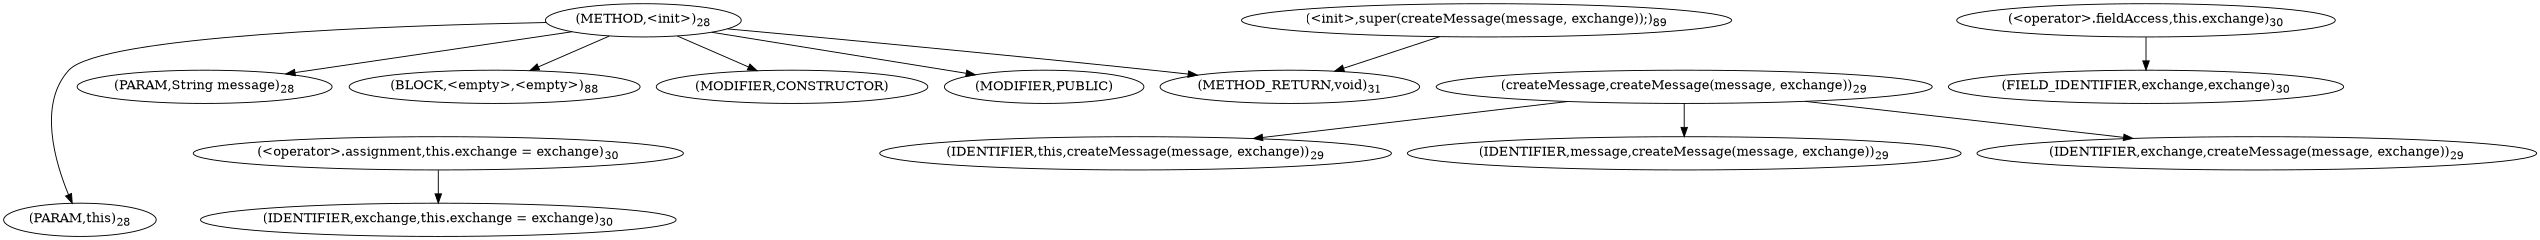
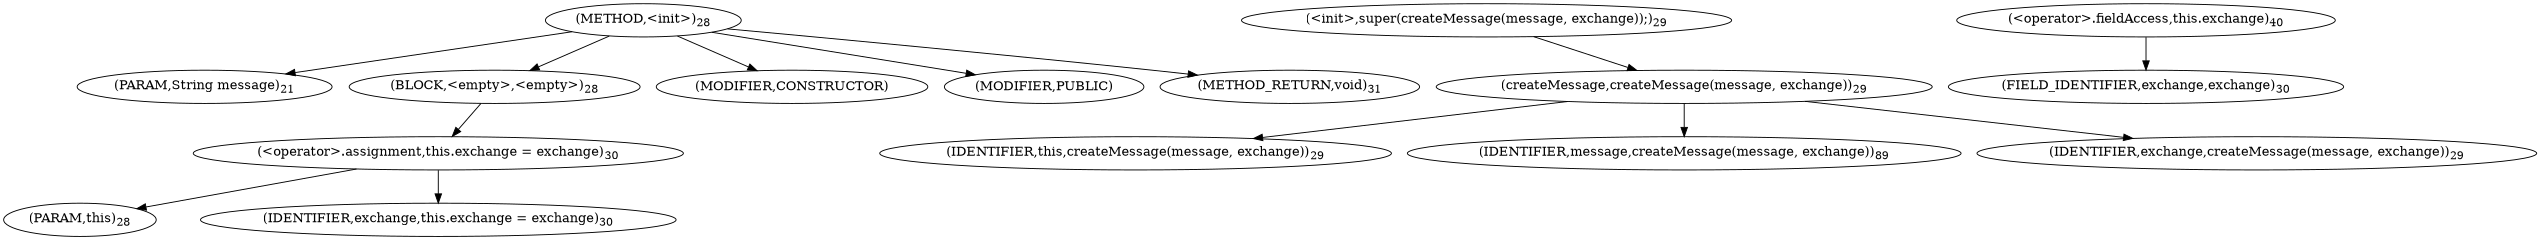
node "(<init>,super(createMessage(message, exchange));)": text "89" -> "29"
node "(<operator>.fieldAccess,this.exchange)": text "30" -> "40"
edge "(METHOD,<init>)" -> "(PARAM,this)": now "(<operator>.assignment,this.exchange = exchange)" -> "(PARAM,this)"
edge "(<init>,super(createMessage(message, exchange));)" -> "(METHOD_RETURN,void)": now "(<init>,super(createMessage(message, exchange));)" -> "(createMessage,createMessage(message, exchange))"
node "(PARAM,String message)": text "28" -> "21"
node "(BLOCK,<empty>,<empty>)": text "88" -> "28"
edge "(BLOCK,<empty>,<empty>)" -> "(<operator>.assignment,this.exchange = exchange)": added
node "(IDENTIFIER,message,createMessage(message, exchange))": text "29" -> "89"
